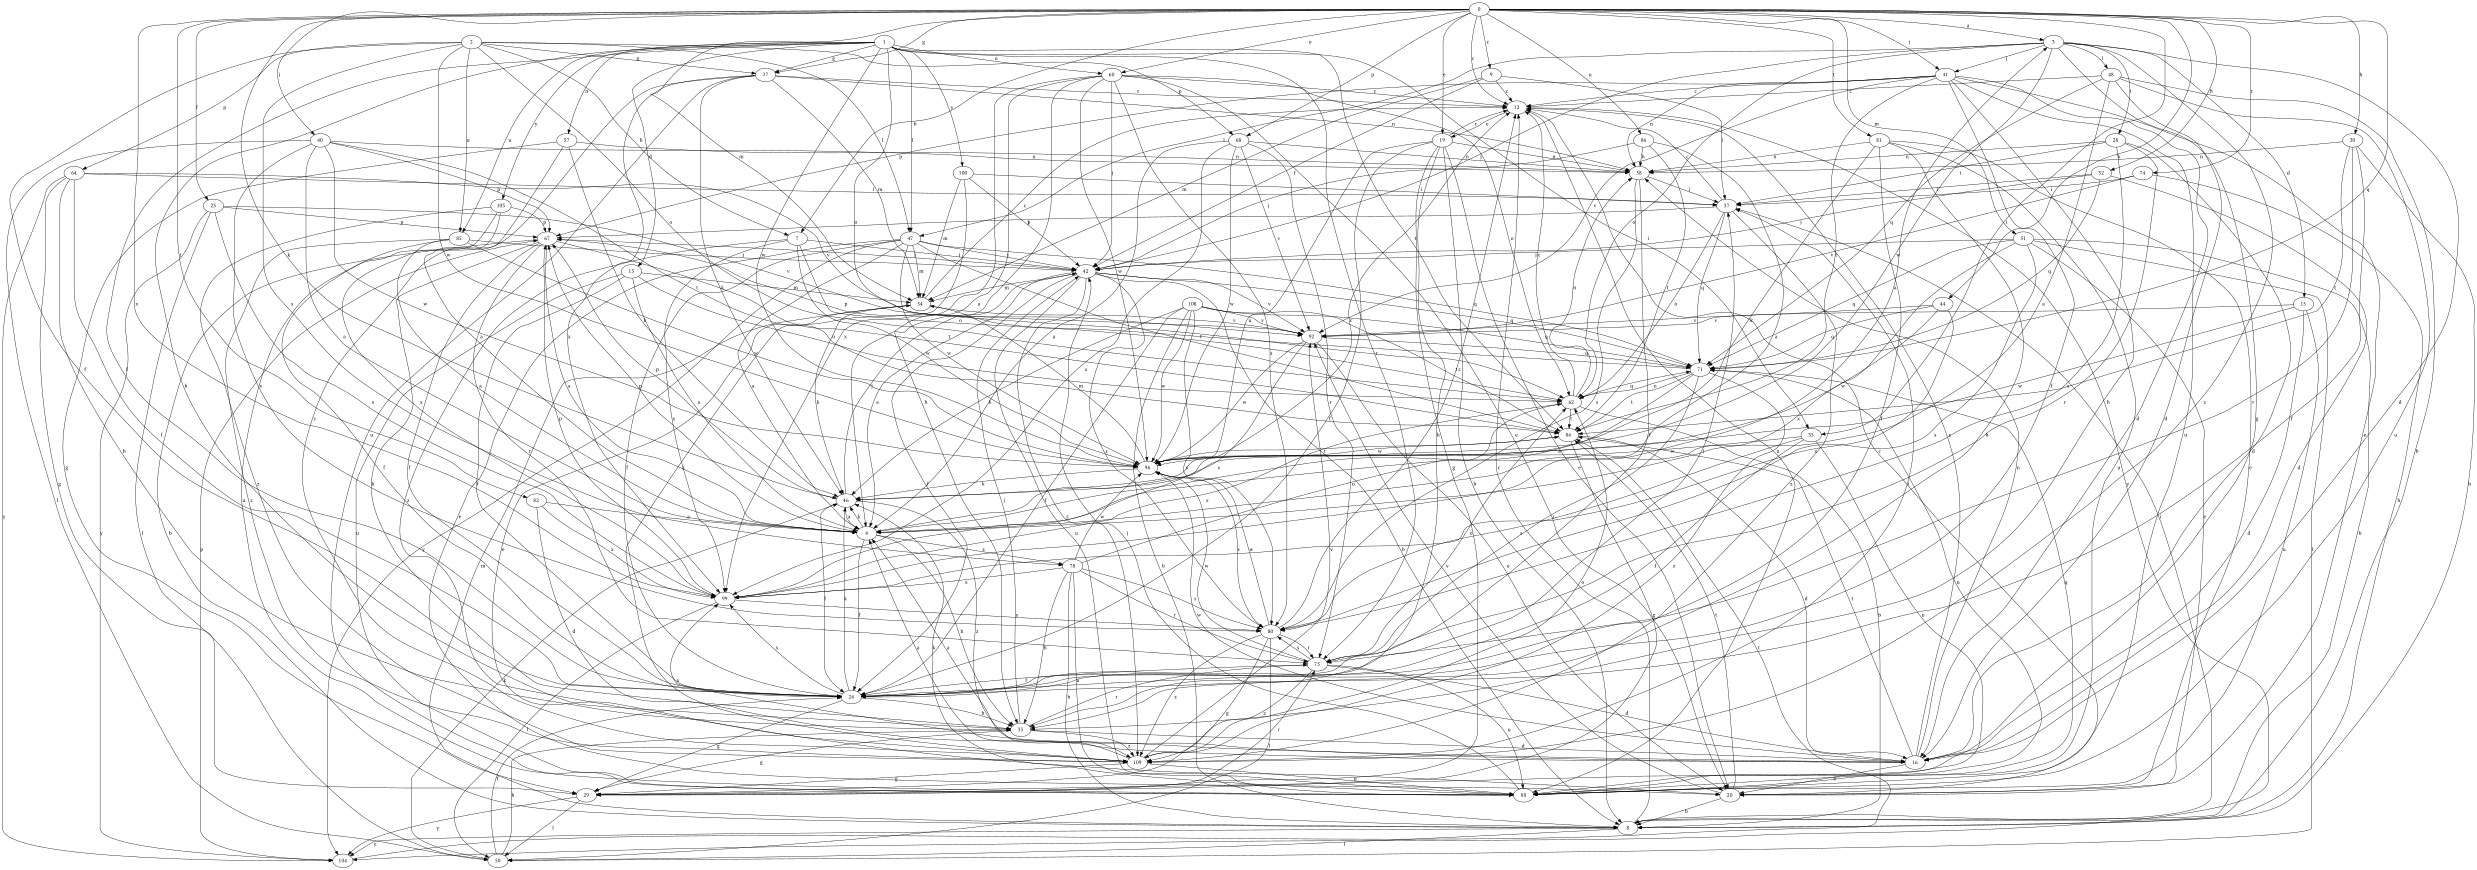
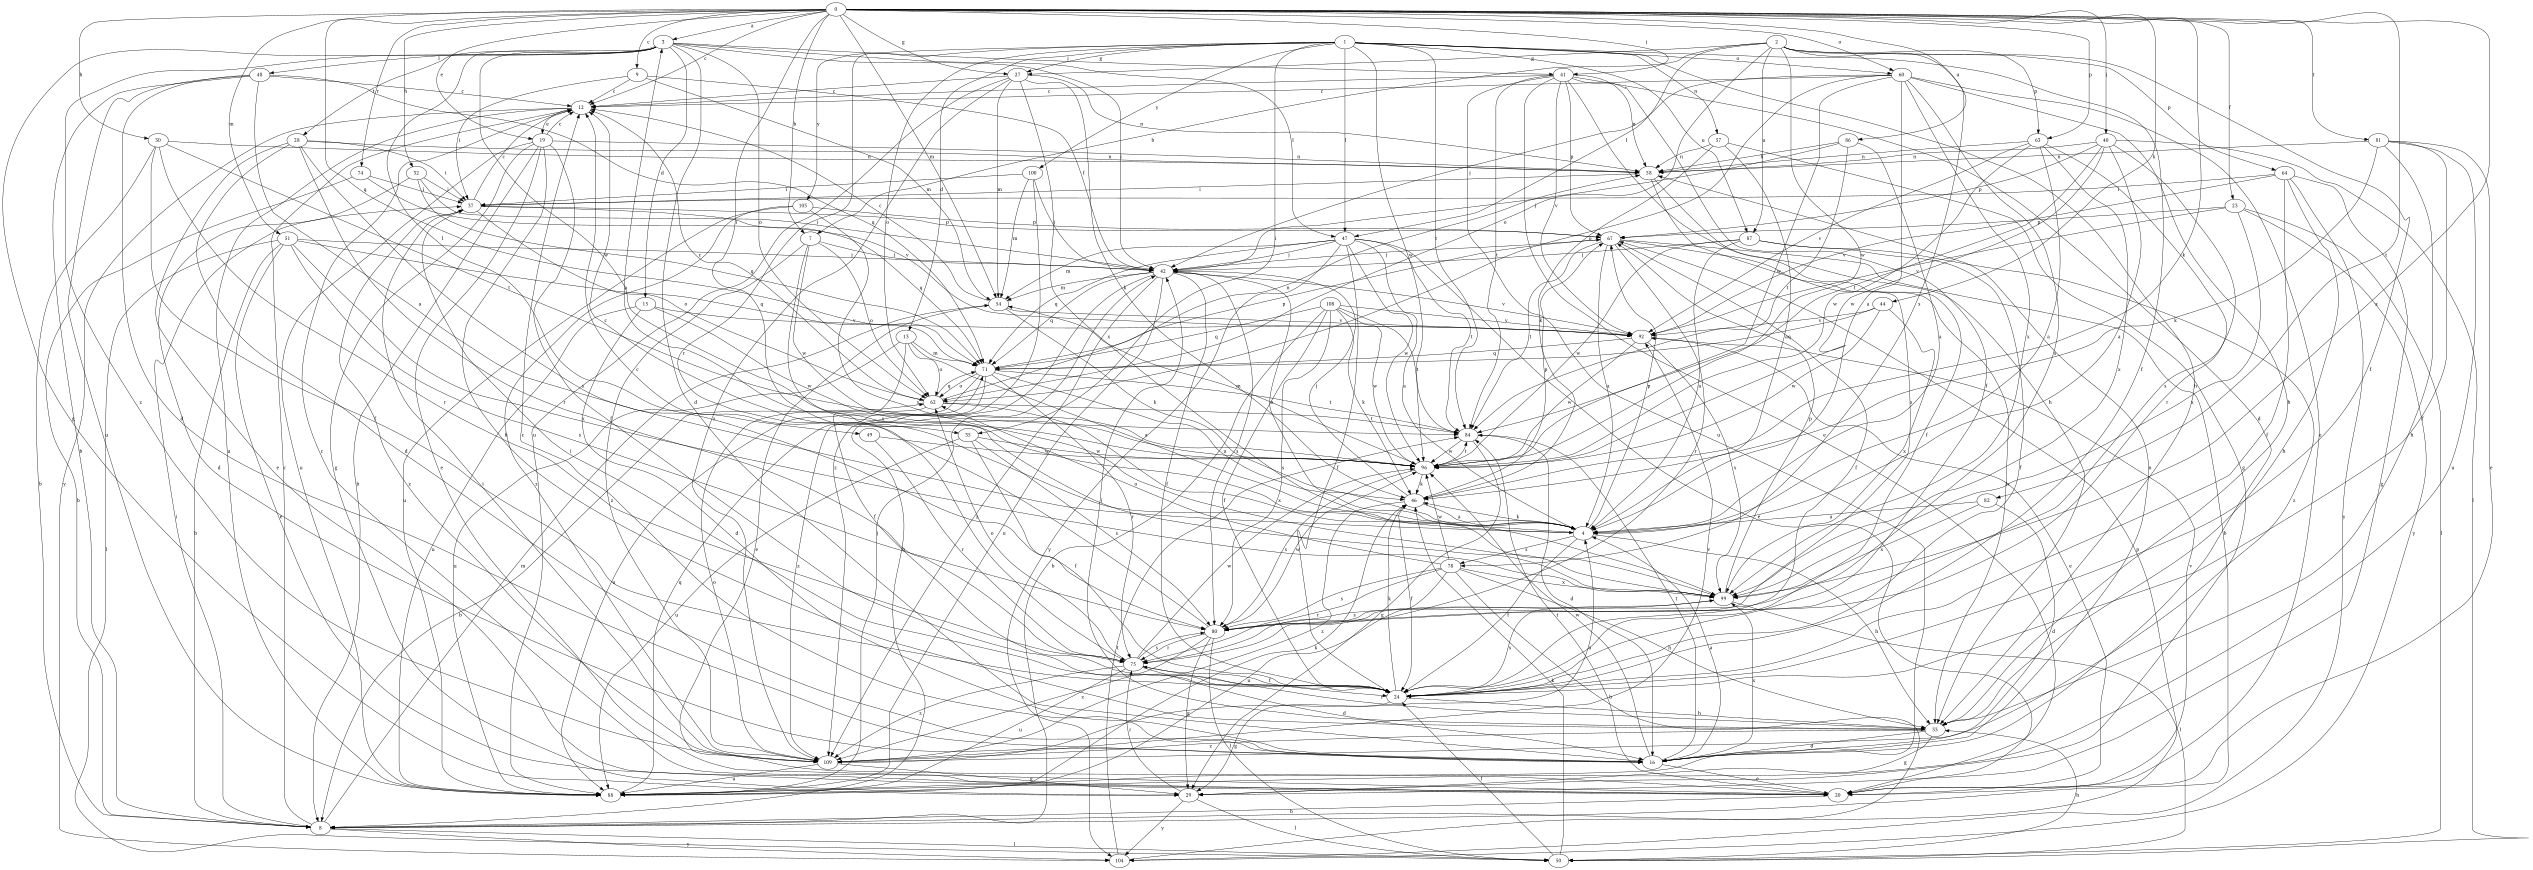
node "68": label "68" -> "63"
node "85": label "85" -> "87"
edge "13" -> "54": now "13" -> "71"
edge "19" -> "46": now "19" -> "88"
node "49": added
edge "28" -> "20": added, label "e"
